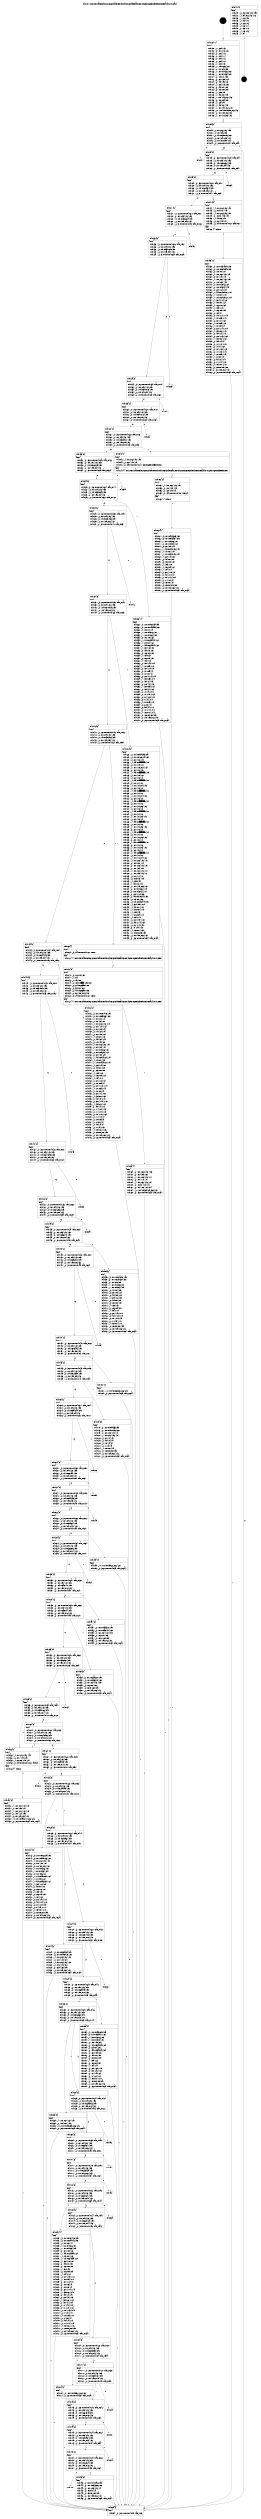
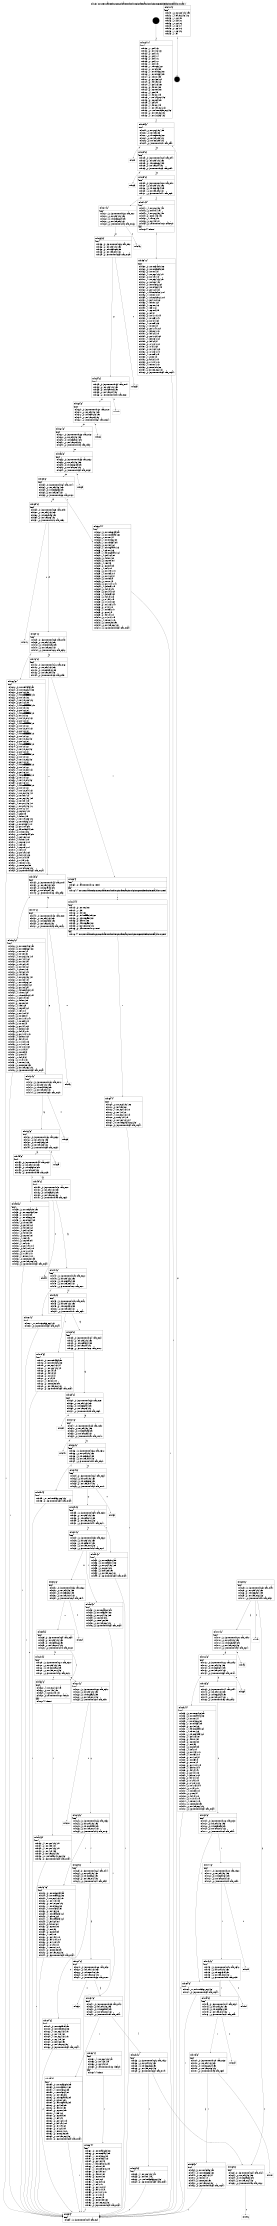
node "0x401e45 [12]": removed
node "0x4022c2": removed
edge "0x4016cf [28]" -> "0x4016eb [28]": reversed
